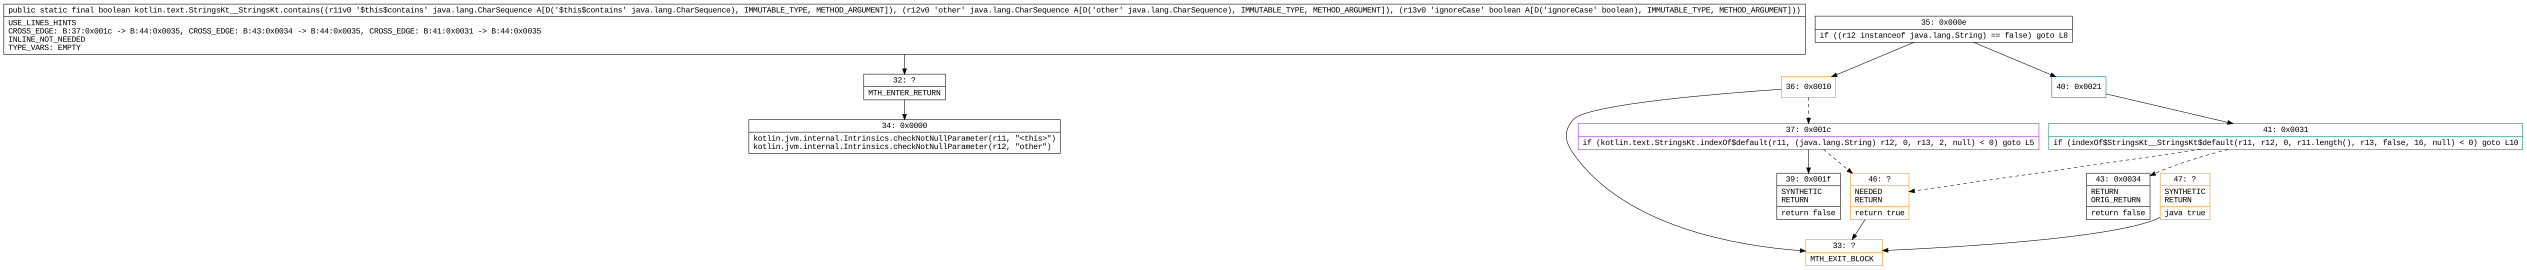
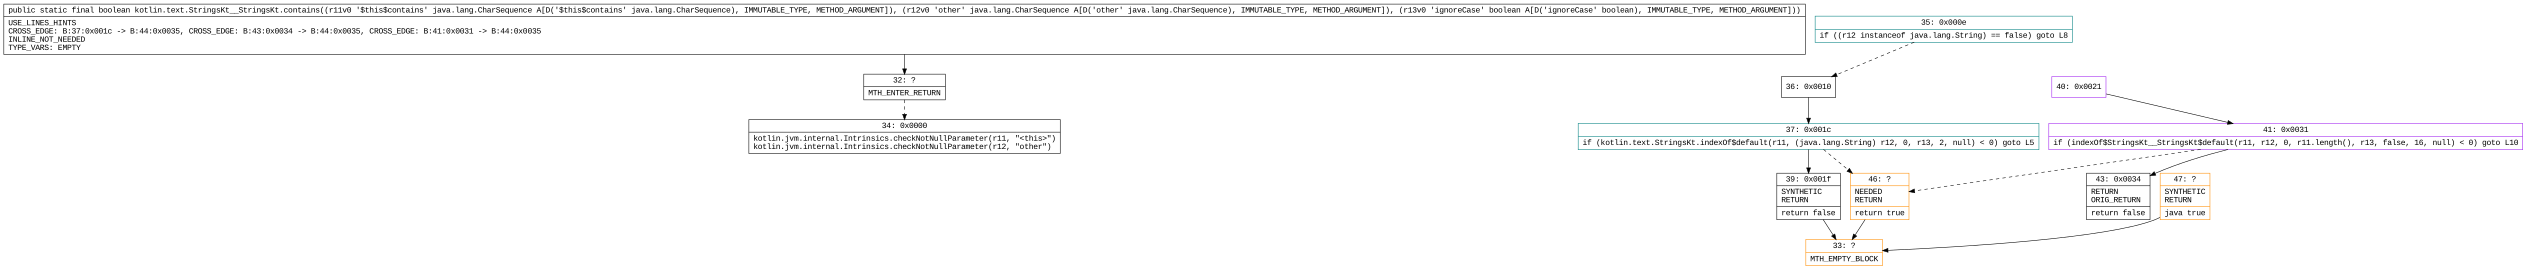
node "35: 0x000e": color black -> teal
edge "35: 0x000e" -> "36: 0x0010": style solid -> dashed
edge "35: 0x000e" -> "40: 0x0021": removed
node "36: 0x0010": color darkorange -> black
node "40: 0x0021": color teal -> purple
edge "32: ?" -> "34: 0x0000": style solid -> dashed
edge "36: 0x0010" -> "37: 0x001c": style dashed -> solid
node "37: 0x001c": color purple -> teal
node "41: 0x0031": color teal -> purple
edge "36: 0x0010" -> "33: ?": now "39: 0x001f" -> "33: ?"
edge "41: 0x0031" -> "43: 0x0034": style dashed -> solid
node "33: ?": text "MTH_EXIT_BLOCK" -> "MTH_EMPTY_BLOCK"
